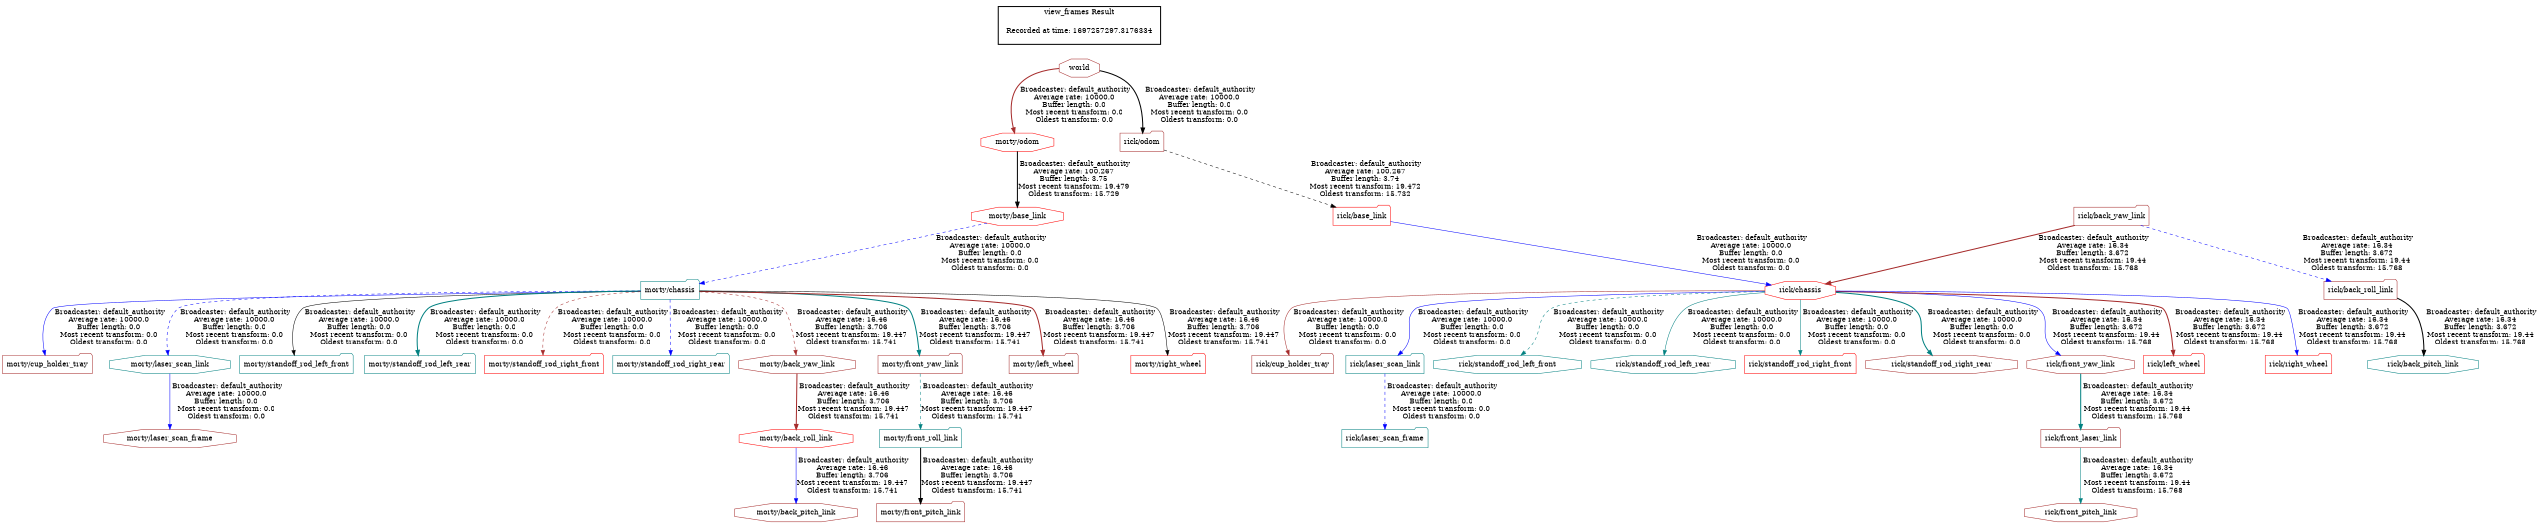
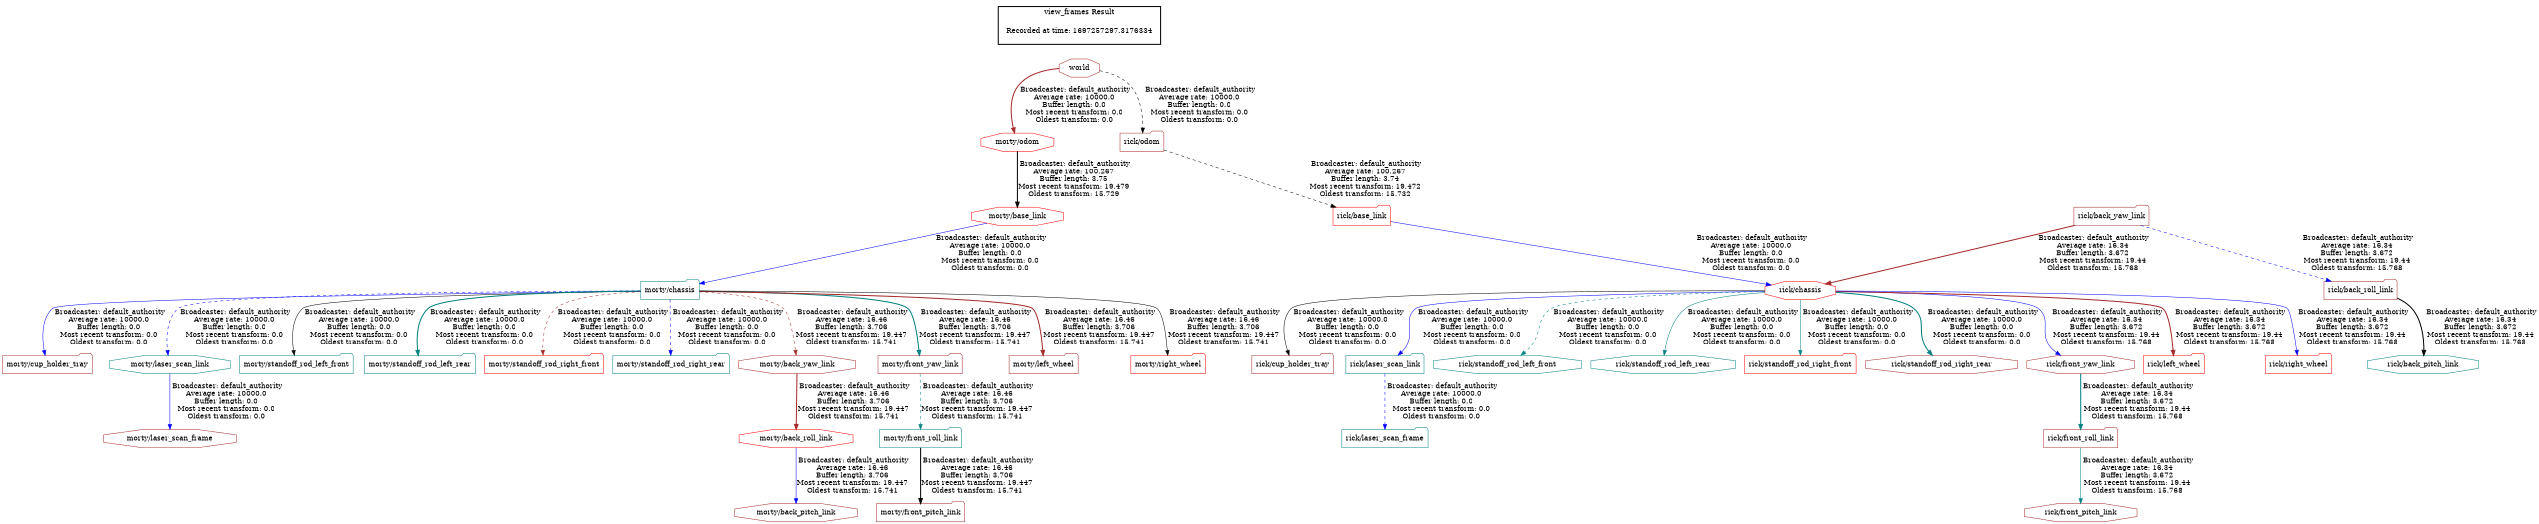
edge "world" -> "rick/odom": style bold -> dashed
edge "morty/base_link" -> "morty/chassis": style dashed -> solid
edge "rick/chassis" -> "rick/cup_holder_tray": color brown -> black
node "rick/front_laser_link": label "rick/front_laser_link" -> "rick/front_roll_link"
